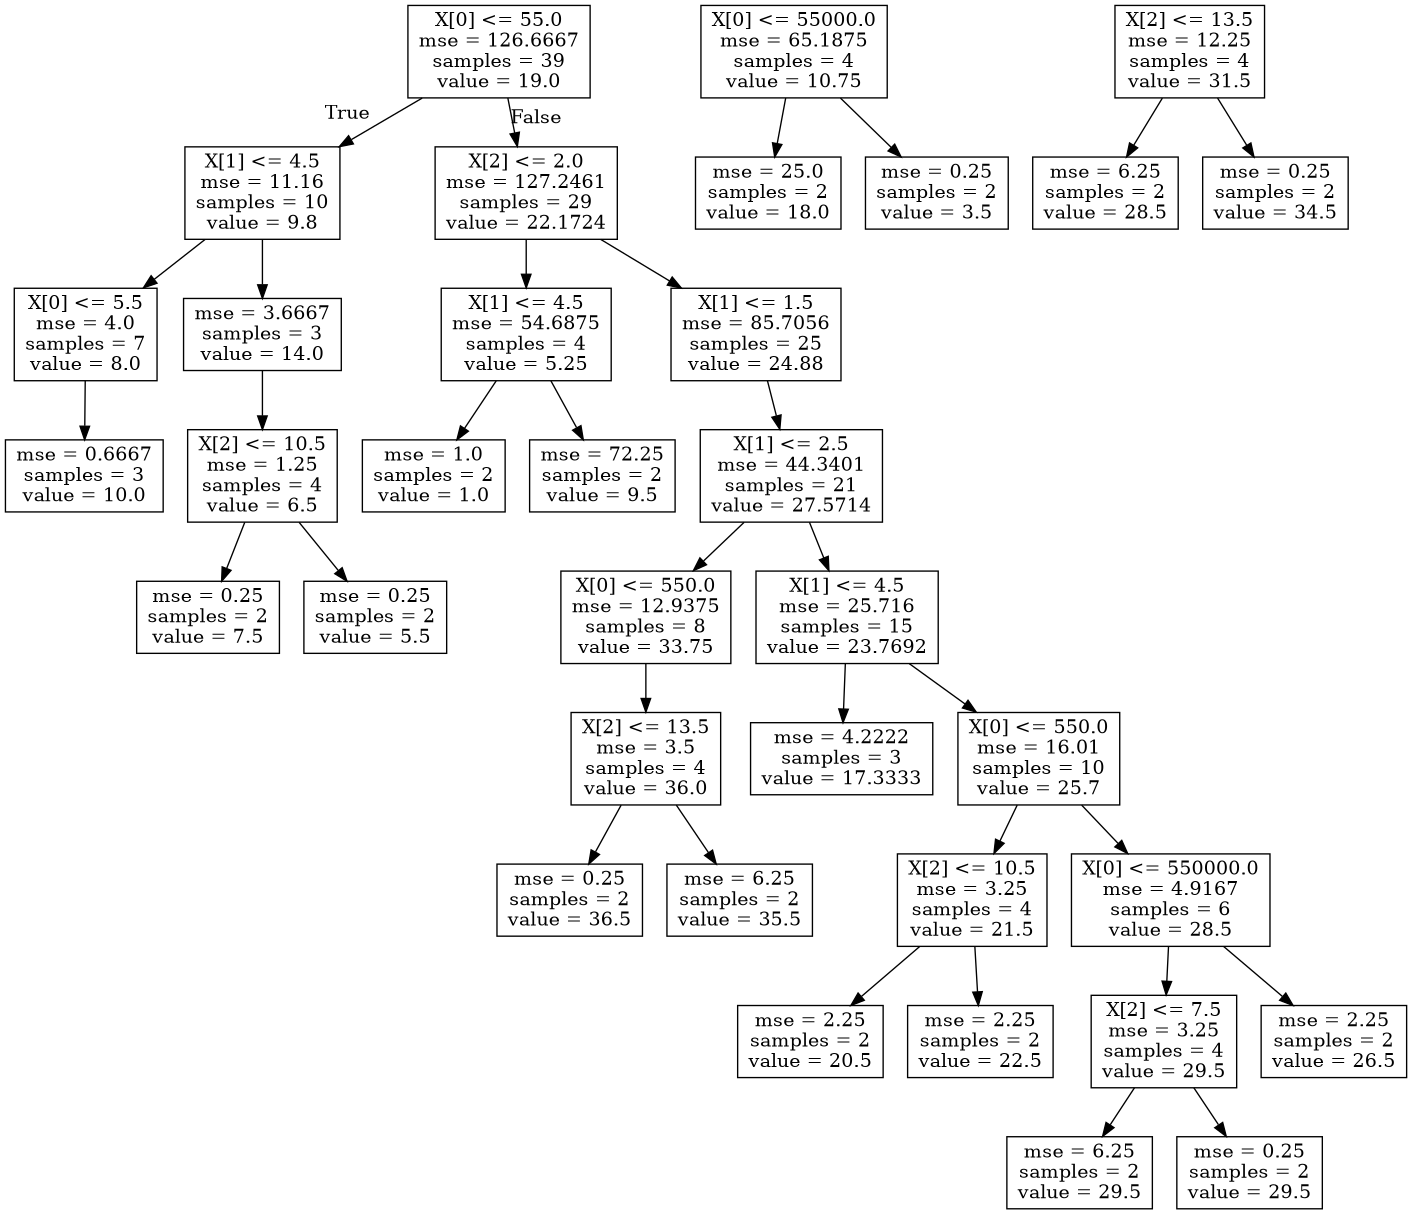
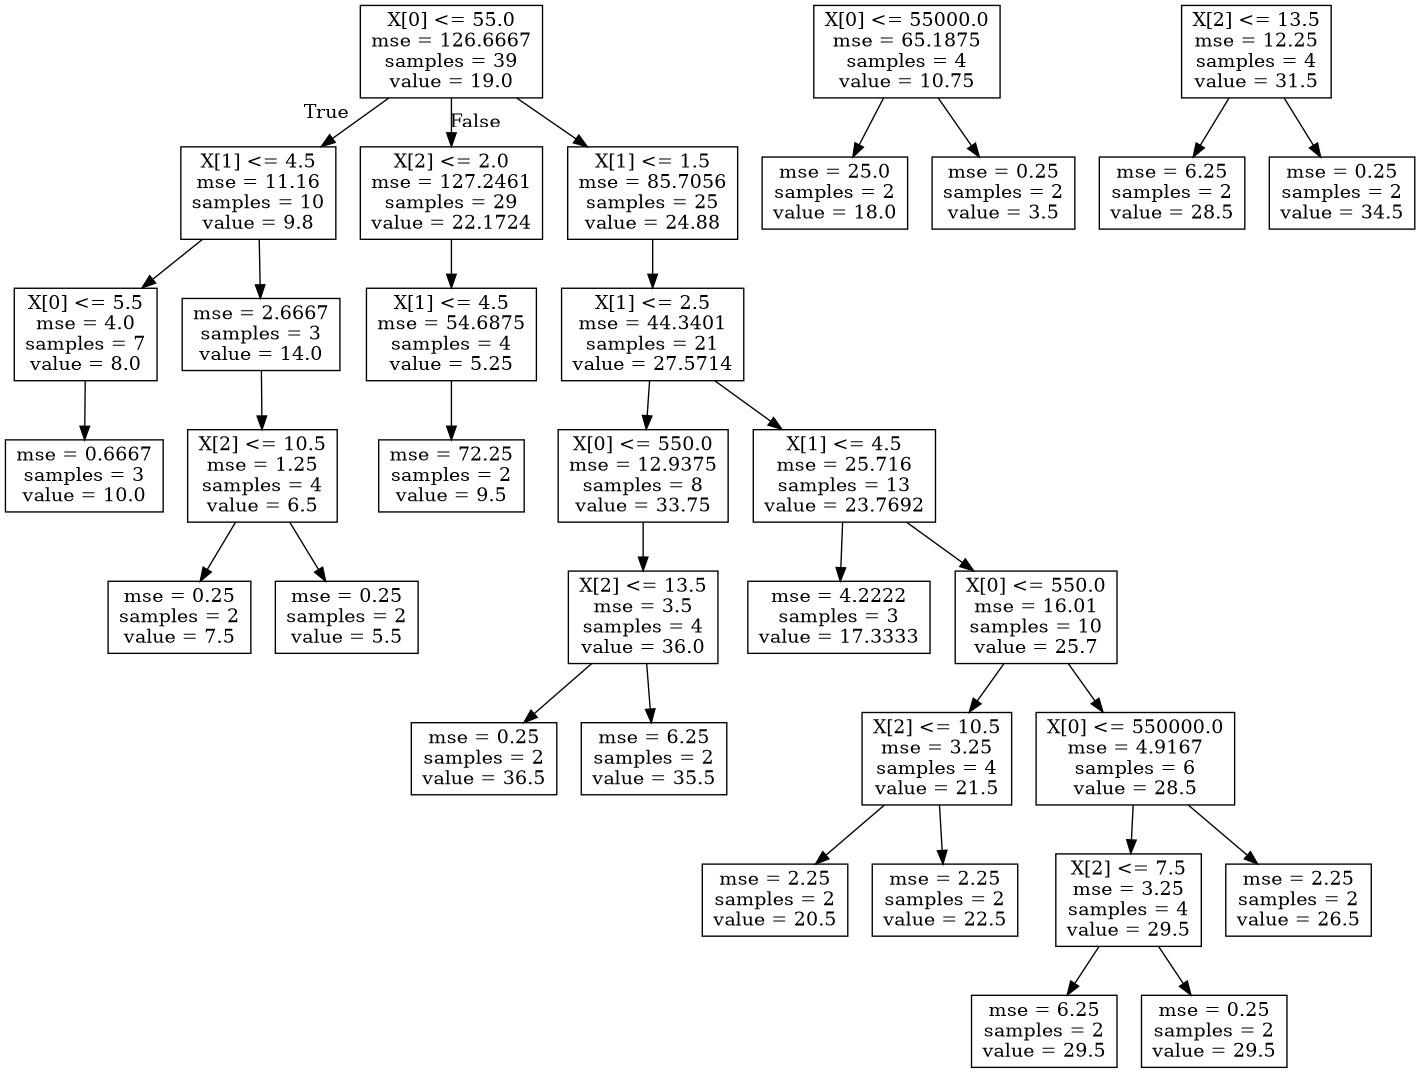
edge "X[2] <= 2.0 mse = 127.2461 samples = 29 value = 22.1724" -> "X[1] <= 1.5 mse = 85.7056 samples = 25 value = 24.88": now "X[0] <= 55.0 mse = 126.6667 samples = 39 value = 19.0" -> "X[1] <= 1.5 mse = 85.7056 samples = 25 value = 24.88"
node "mse = 3.6667 samples = 3 value = 14.0": label "mse = 3.6667 samples = 3 value = 14.0" -> "mse = 2.6667 samples = 3 value = 14.0"
node "mse = 1.0 samples = 2 value = 1.0": removed
node "X[1] <= 4.5 mse = 25.716 samples = 15 value = 23.7692": label "X[1] <= 4.5 mse = 25.716 samples = 15 value = 23.7692" -> "X[1] <= 4.5 mse = 25.716 samples = 13 value = 23.7692"
